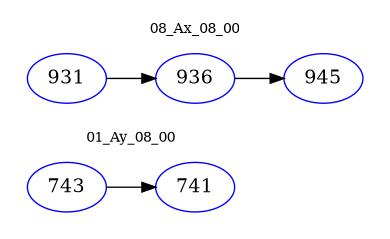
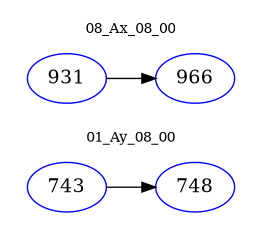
node "936": label "936" -> "966"
node "945": removed
node "741": label "741" -> "748"
